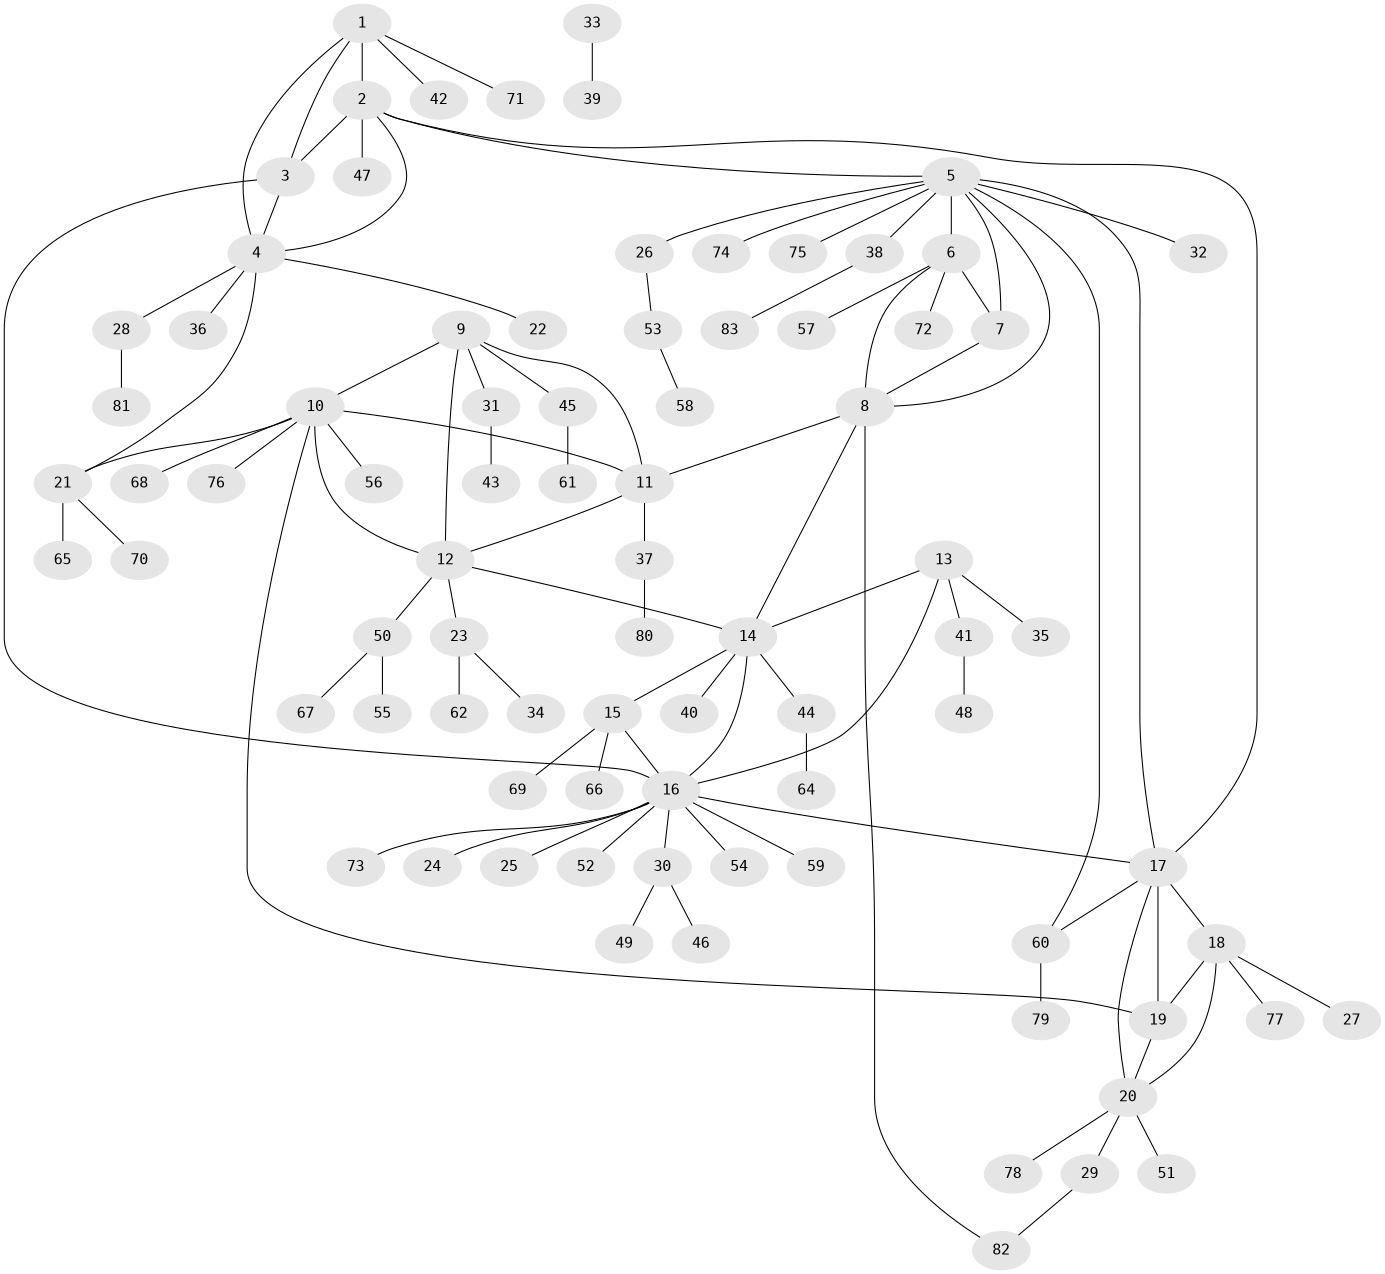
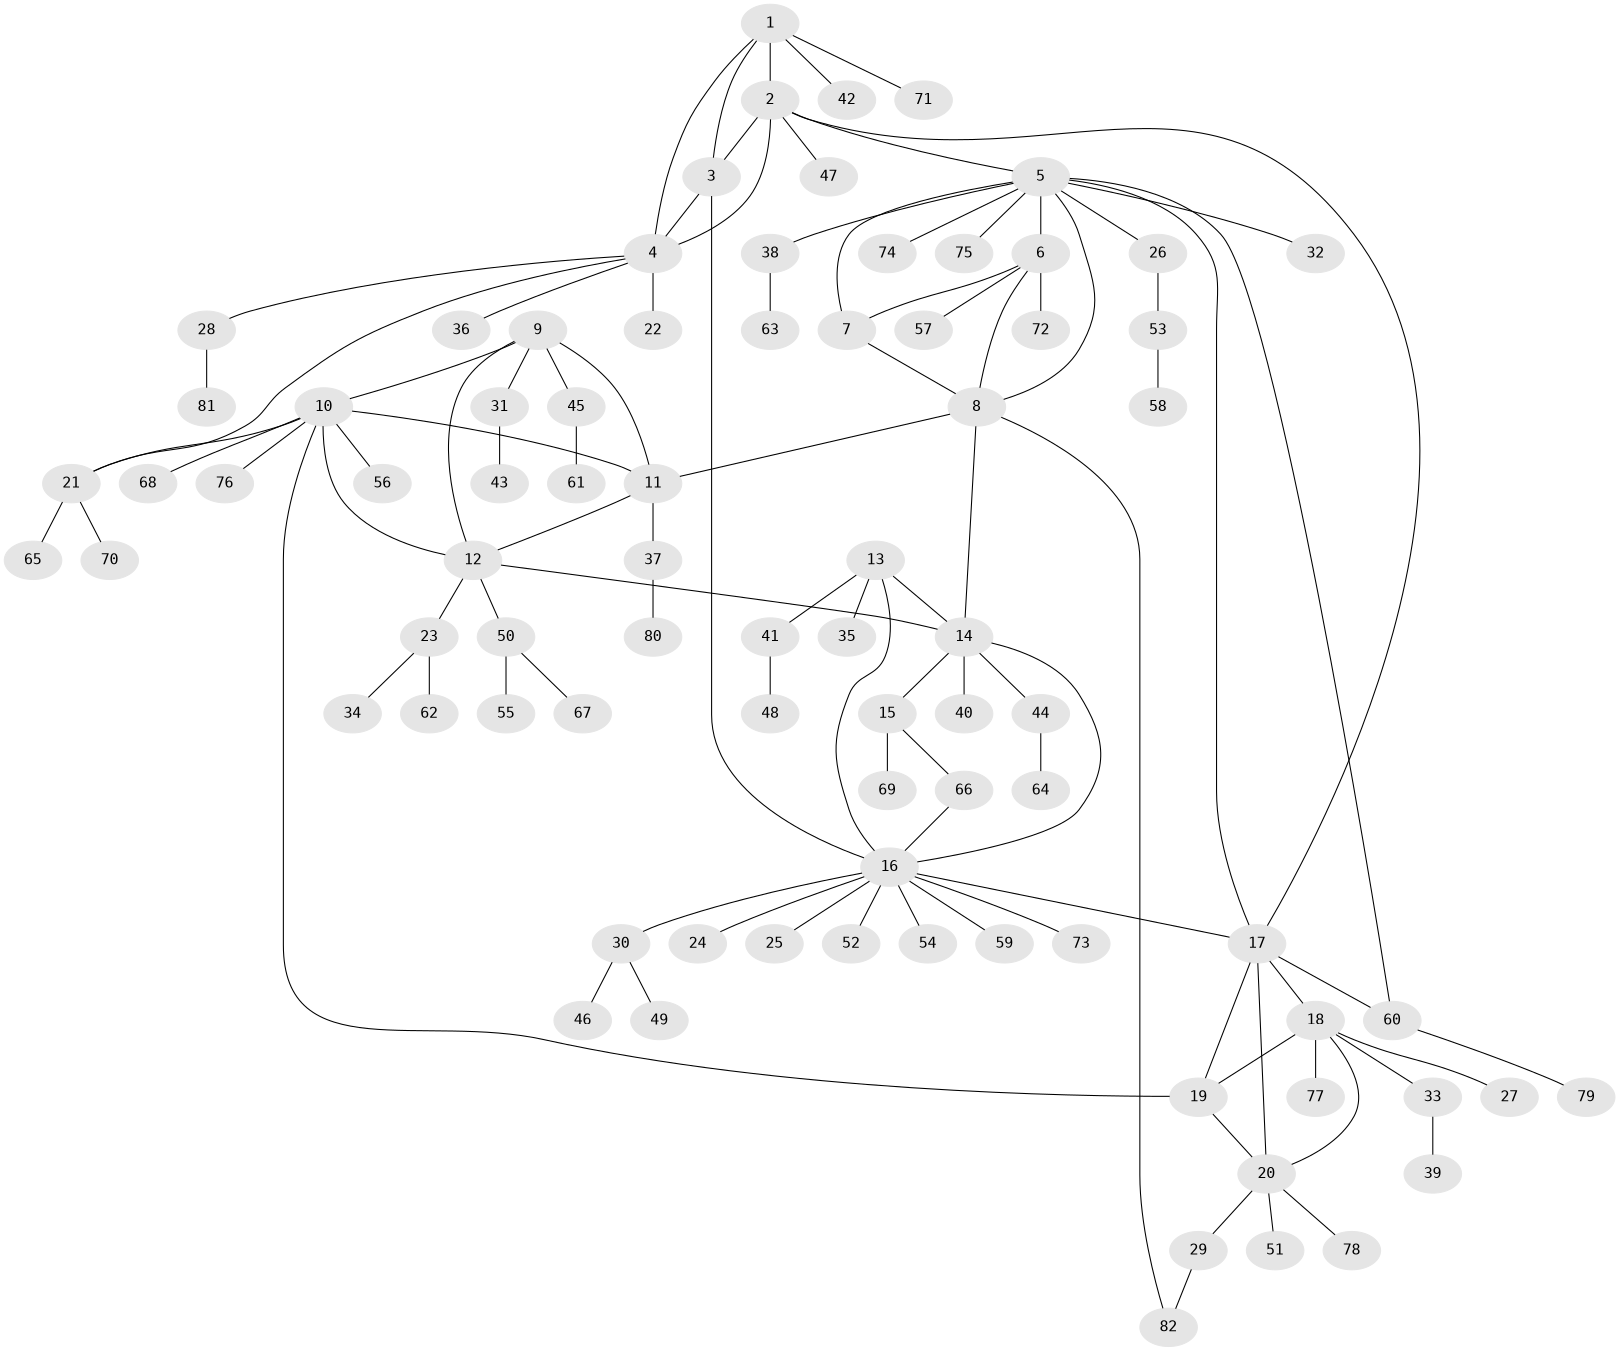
node "83": label "83" -> "63"
edge "15" -- "16": now "66" -- "16"
edge "18" -- "33": added
